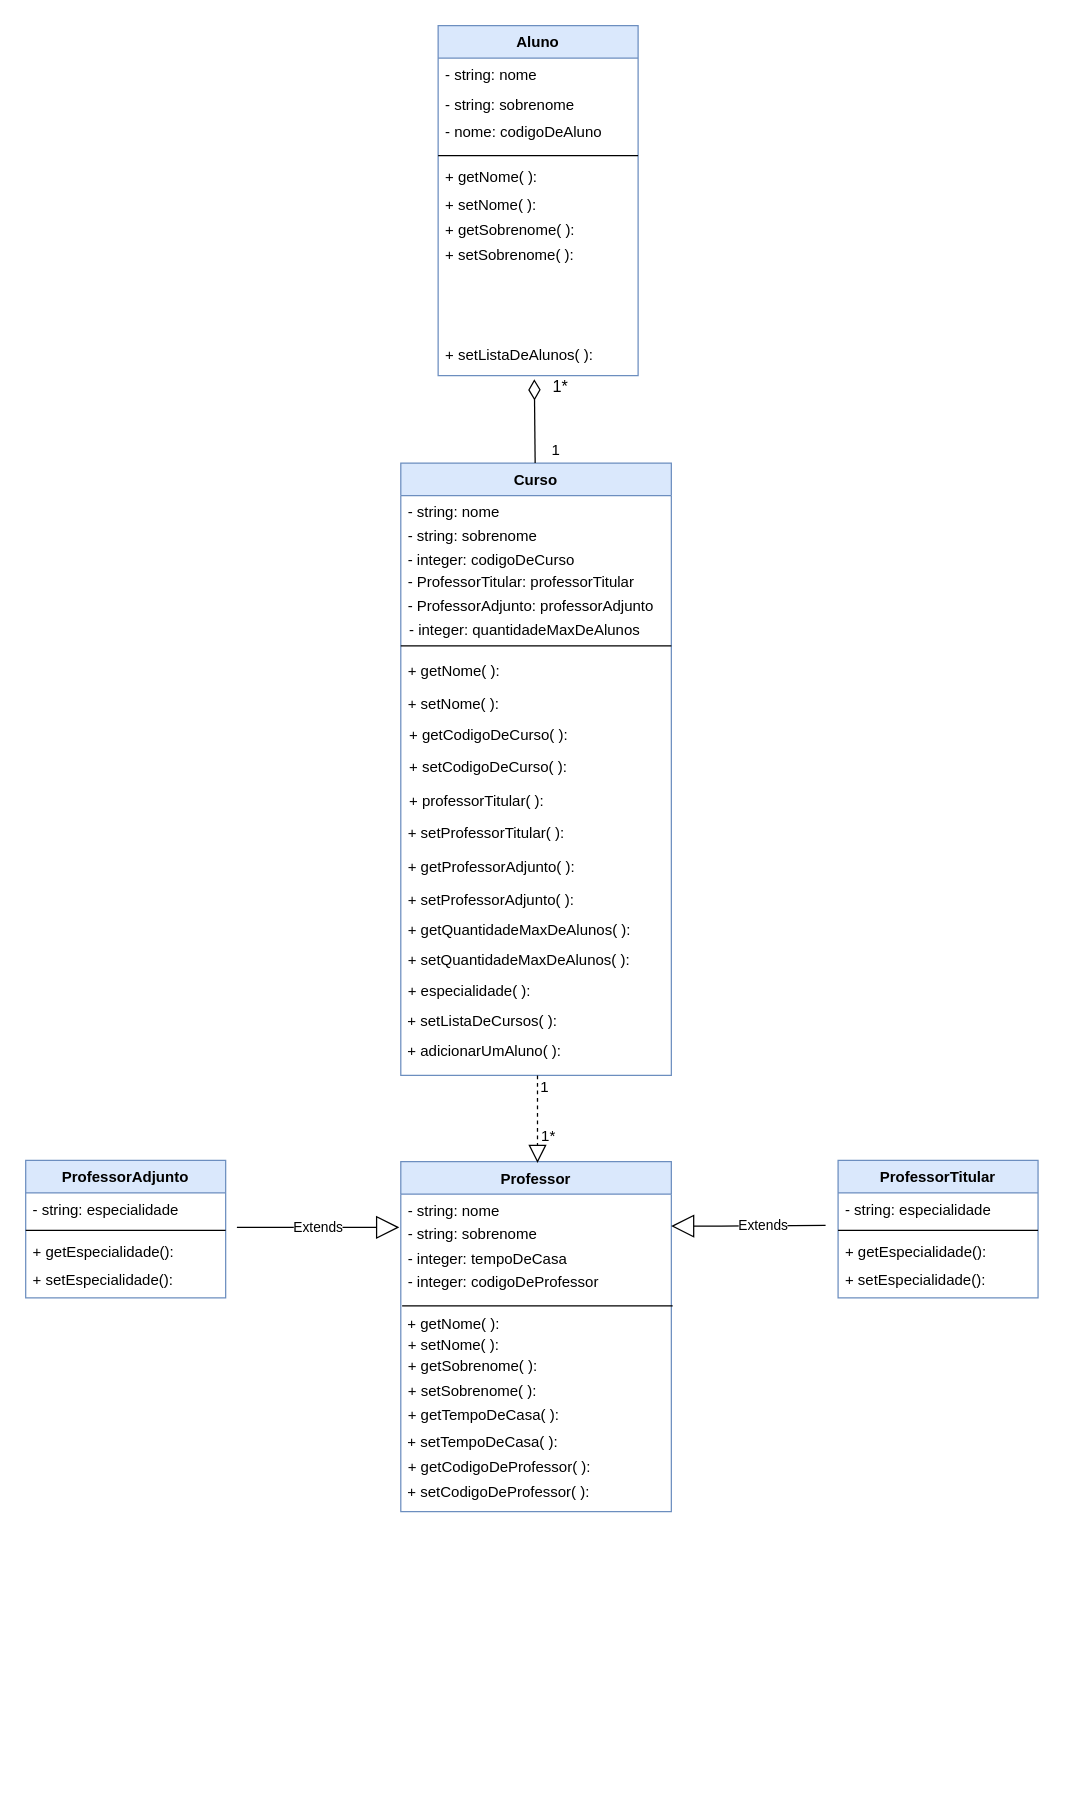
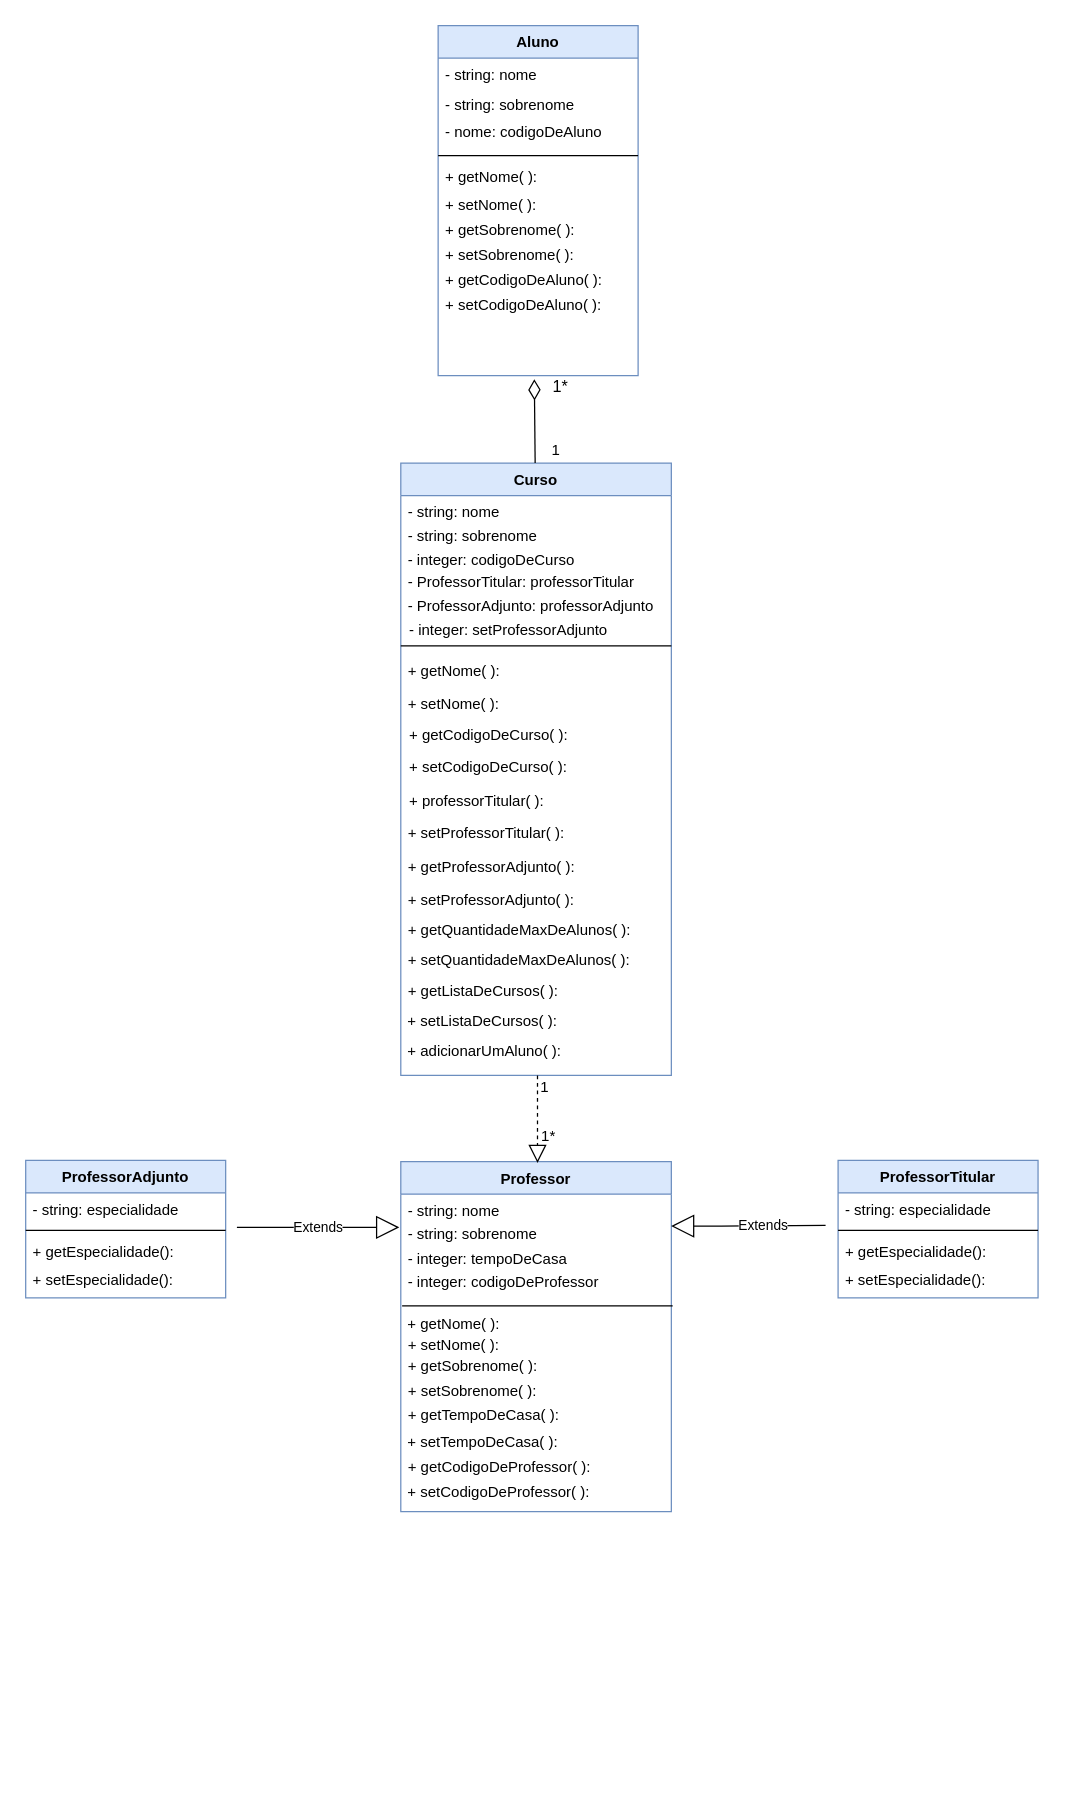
node "+ getCodigoDeAluno( ):": added
node "+ setCodigoDeAluno( ):": added
node "+ setListaDeAlunos( ):": removed
node "- integer: quantidadeMaxDeAlunos": label "- integer: quantidadeMaxDeAlunos" -> "- integer: setProfessorAdjunto"
node "+ especialidade( ):": label "+ especialidade( ):" -> "+ getListaDeCursos( ):"
